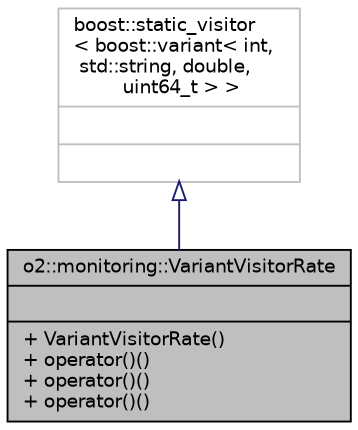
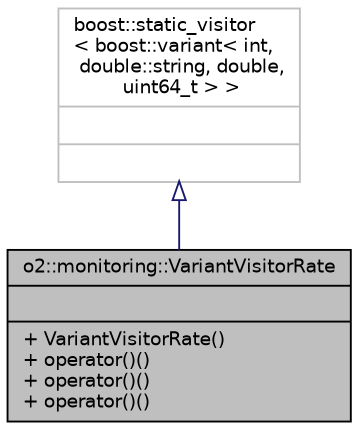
node "boost::static_visitor": text "std::string, double," -> "double::string, double,"
